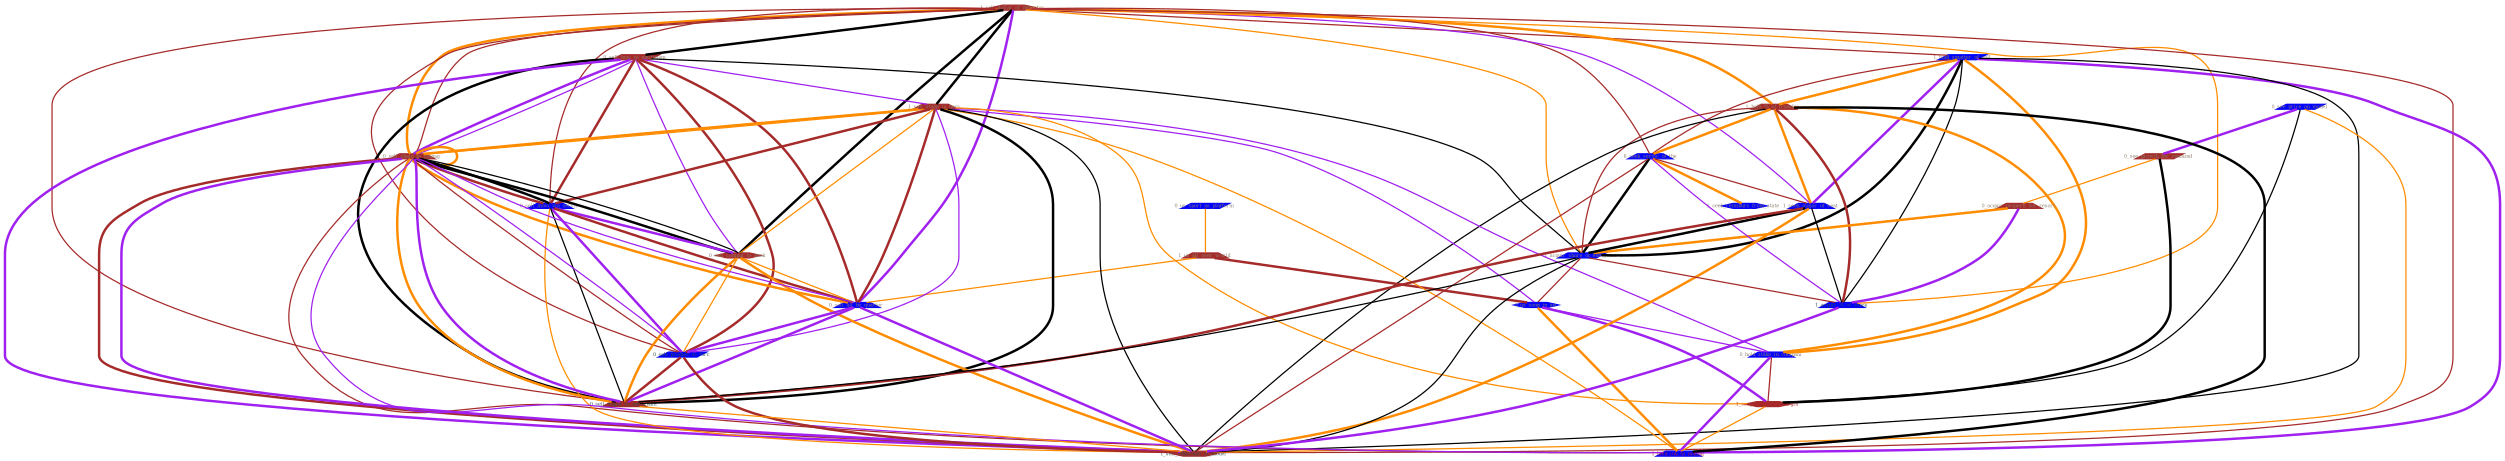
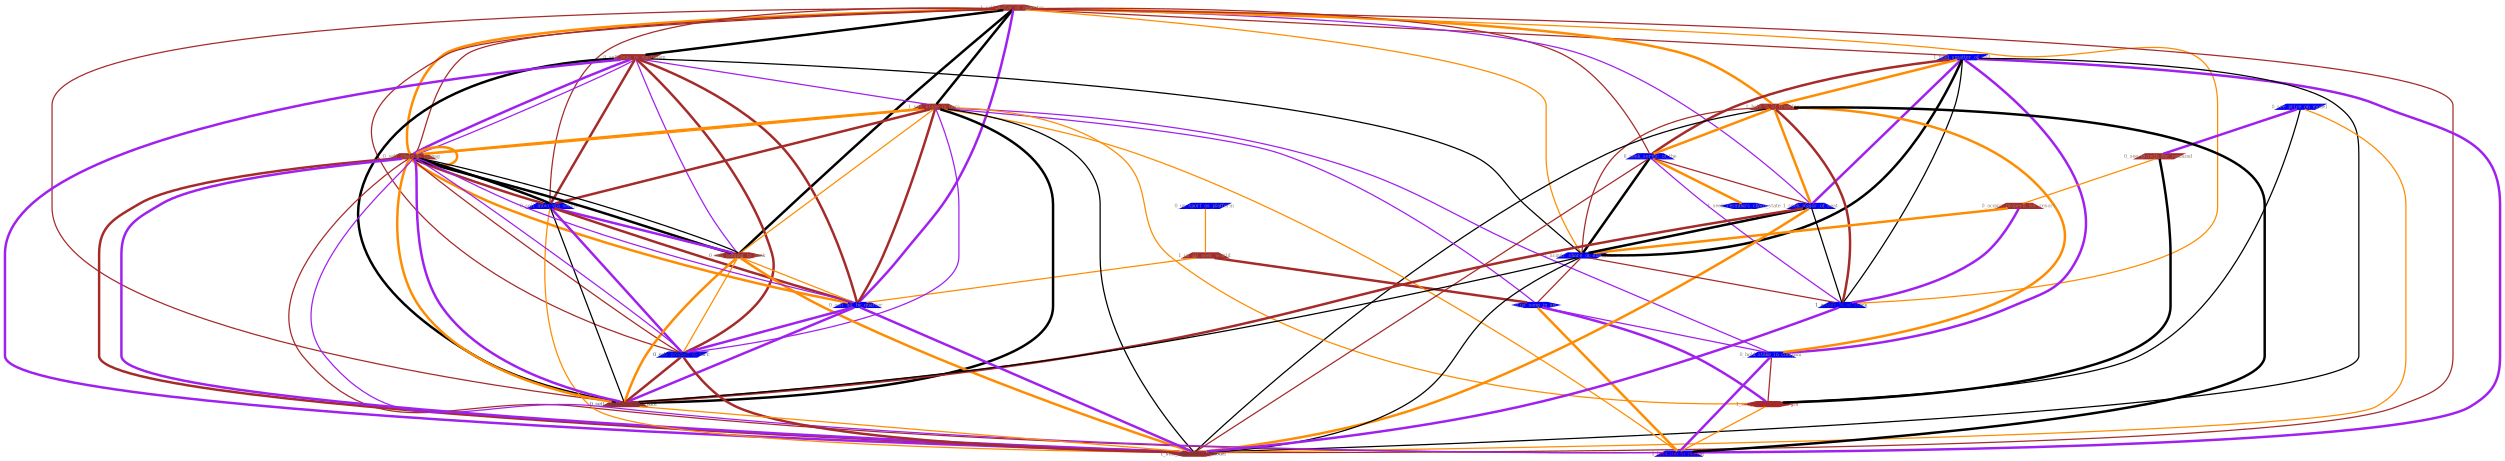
edge "1_hold_smatter_of_sell" -- "6_seek_servic_of_the": style solid -> bold
node "1_seek_reimburs_from_state": label "1_seek_reimburs_from_state" -> "1_seek_reimburs_chain_state"
edge "1_hold_smatter_of_sell" -- "0_hold_stake_in_compani": color darkorange -> purple
